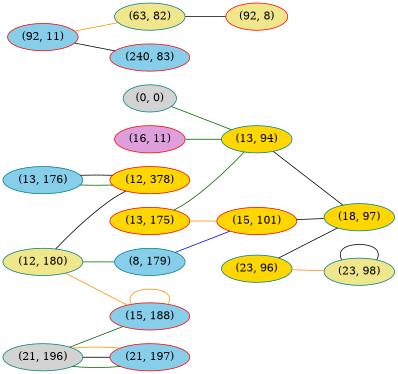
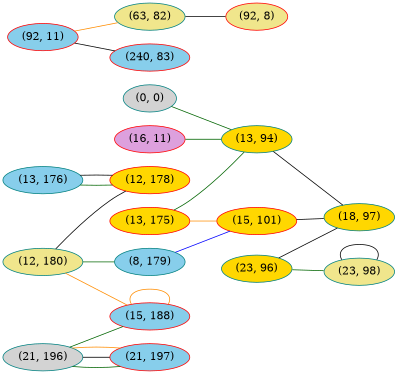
node "(12, 378)": label "(12, 378)" -> "(12, 178)"
edge "(23, 96)" -- "(23, 98)": color darkorange -> darkgreen
